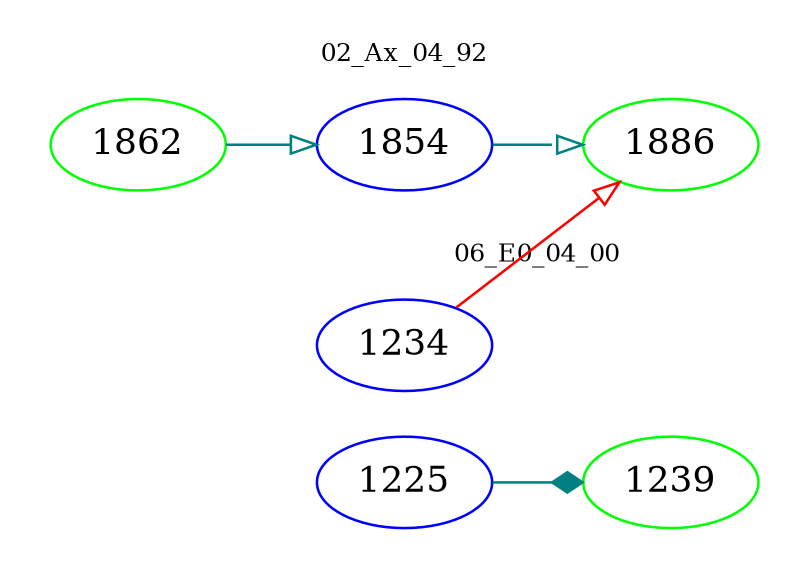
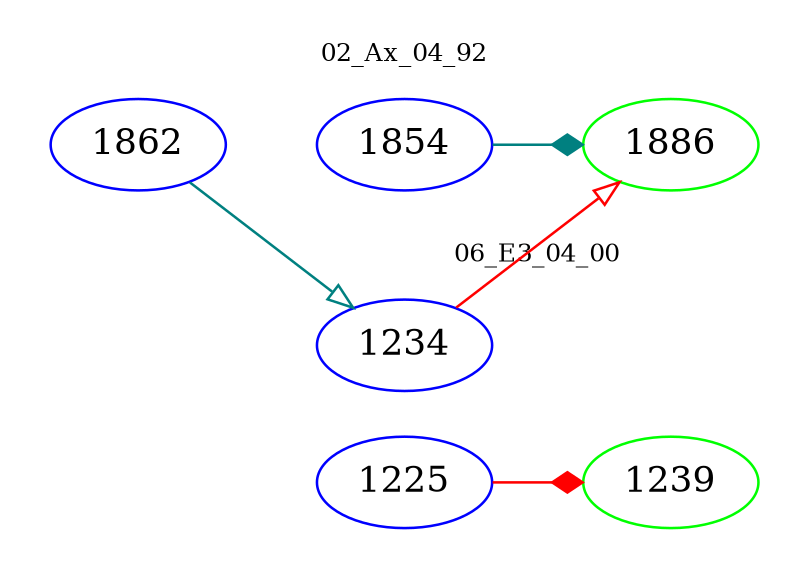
node "1862": color green -> blue
edge "1862" -> "1854": now "1862" -> "1234"
edge "1854" -> "1886": arrowhead onormal -> diamond
cluster "06_E0_04_00": label "06_E0_04_00" -> "06_E3_04_00"
edge "1225" -> "1239": color teal -> red
